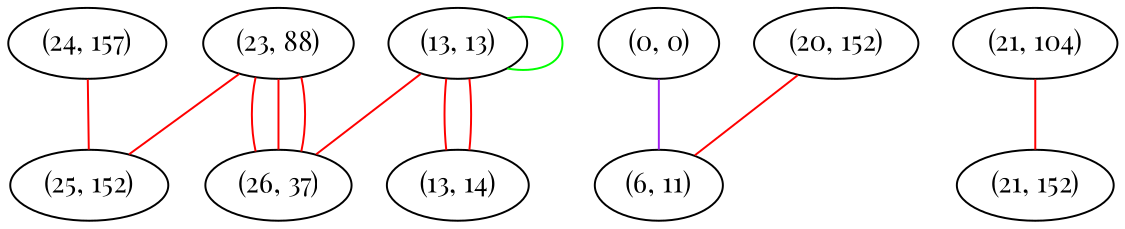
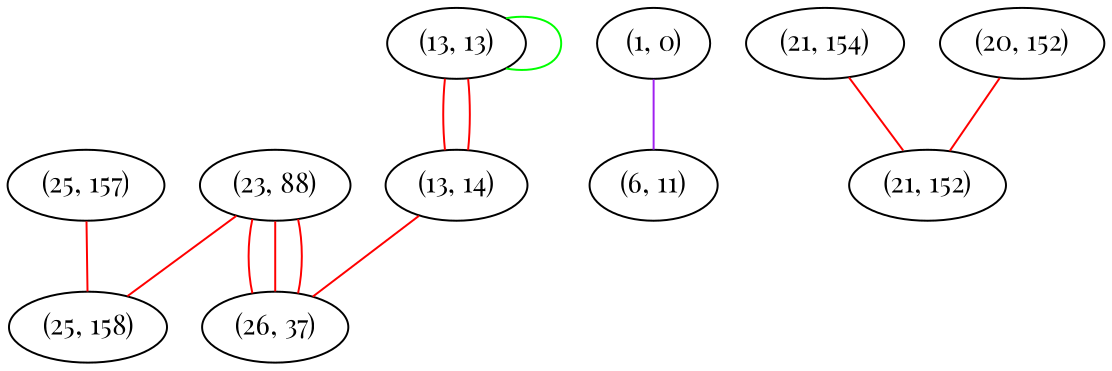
node "(24, 157)": label "(24, 157)" -> "(25, 157)"
node "(0, 0)": label "(0, 0)" -> "(1, 0)"
node "(21, 104)": label "(21, 104)" -> "(21, 154)"
edge "(13, 13)" -- "(26, 37)": now "(13, 14)" -- "(26, 37)"
edge "(20, 152)" -- "(6, 11)": now "(20, 152)" -- "(21, 152)"
node "(25, 152)": label "(25, 152)" -> "(25, 158)"
